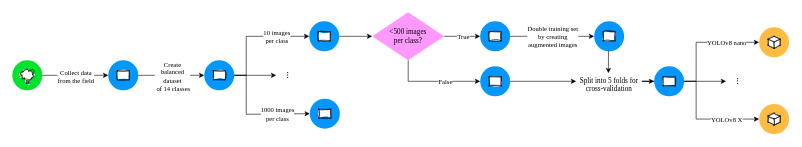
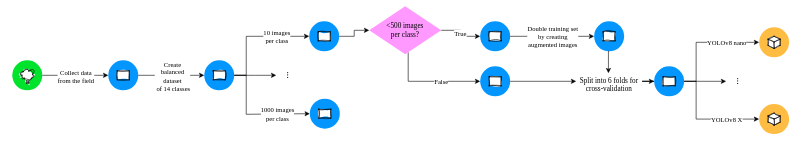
node "<500 images per class?": moved (408, 36) -> (405, 30)
node "Split into 5 folds for cross-validation": label "Split into 5 folds for cross-validation" -> "Split into 6 folds for cross-validation"
